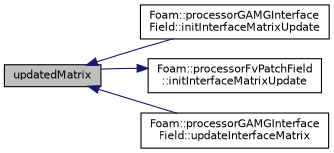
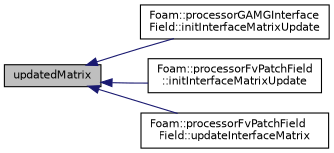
edge "updatedMatrix" -> "Foam::processorFvPatchField ::initInterfaceMatrixUpdate": reversed
node "Foam::processorGAMGInterface Field::updateInterfaceMatrix": label "Foam::processorGAMGInterface Field::updateInterfaceMatrix" -> "Foam::processorFvPatchField Field::updateInterfaceMatrix"
